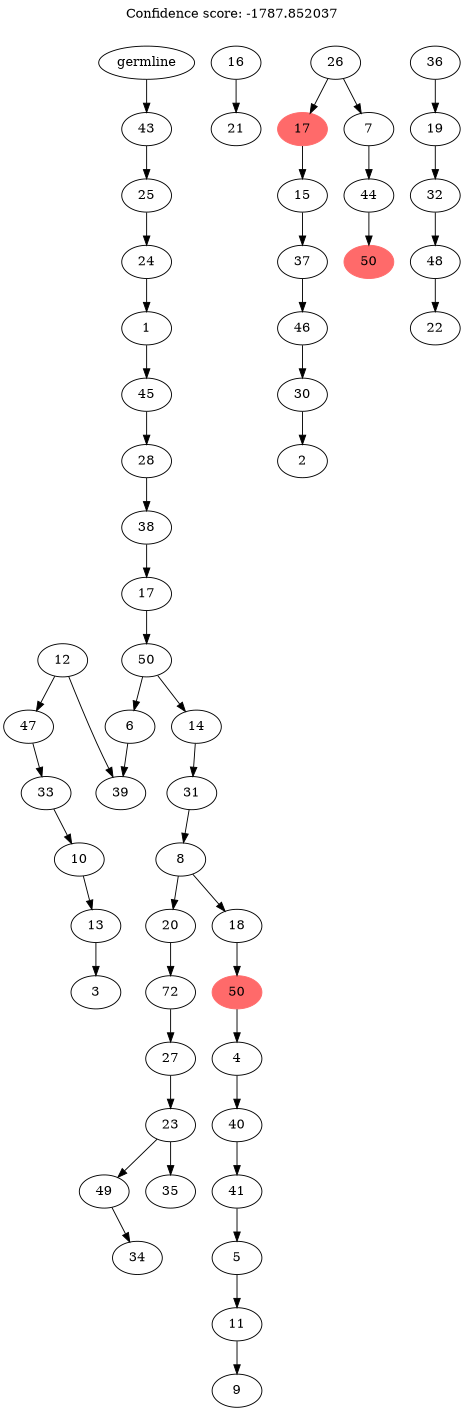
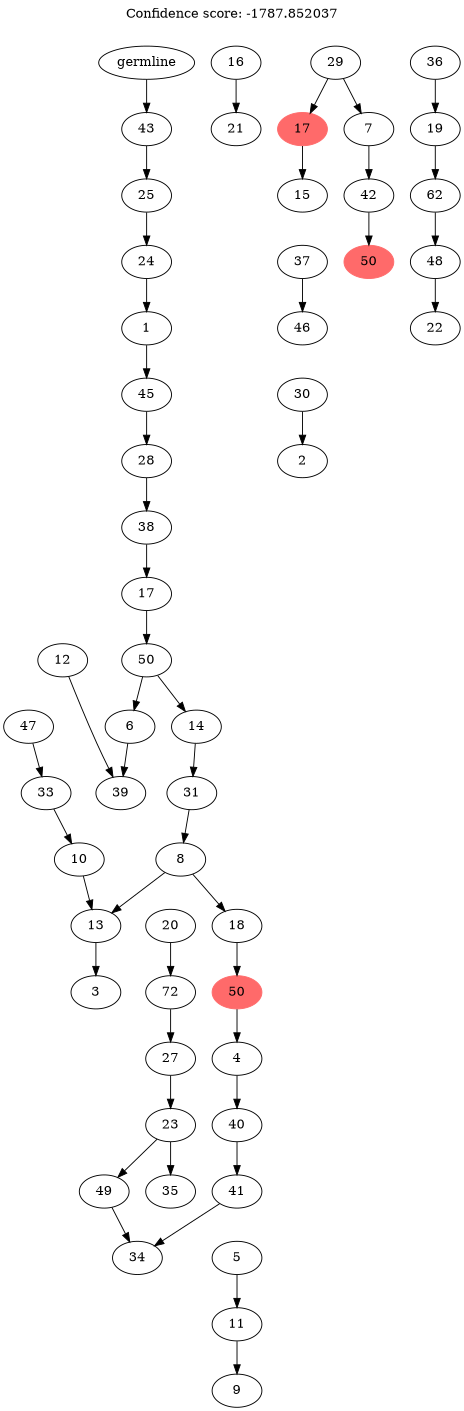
node "26": label "26" -> "29"
node "44": label "44" -> "42"
node "32": label "32" -> "62"
edge "15" -> "37": removed
edge "46" -> "30": removed
edge "12" -> "47": removed
edge "8" -> "20": now "8" -> "13"
edge "41" -> "5": now "41" -> "34"
